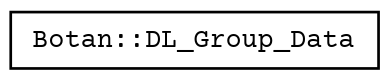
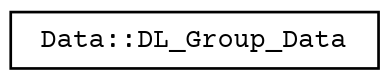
node "Botan::DL_Group_Data": label "Botan::DL_Group_Data" -> "Data::DL_Group_Data"
